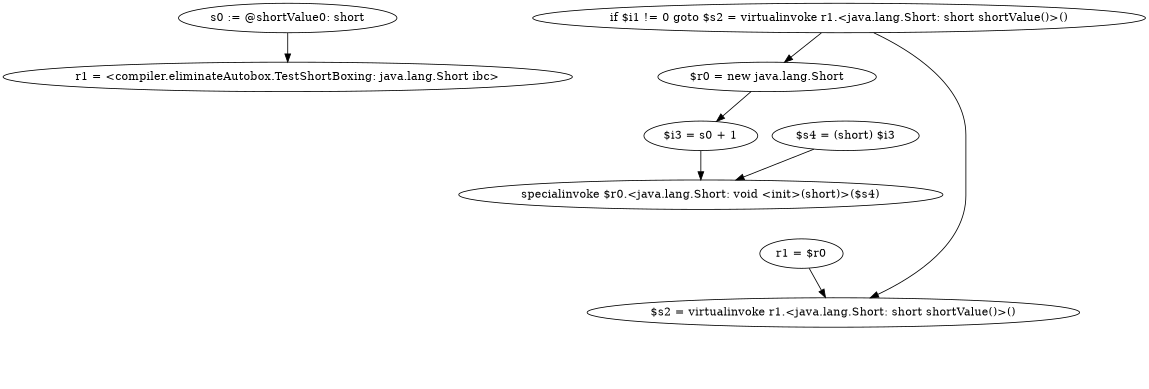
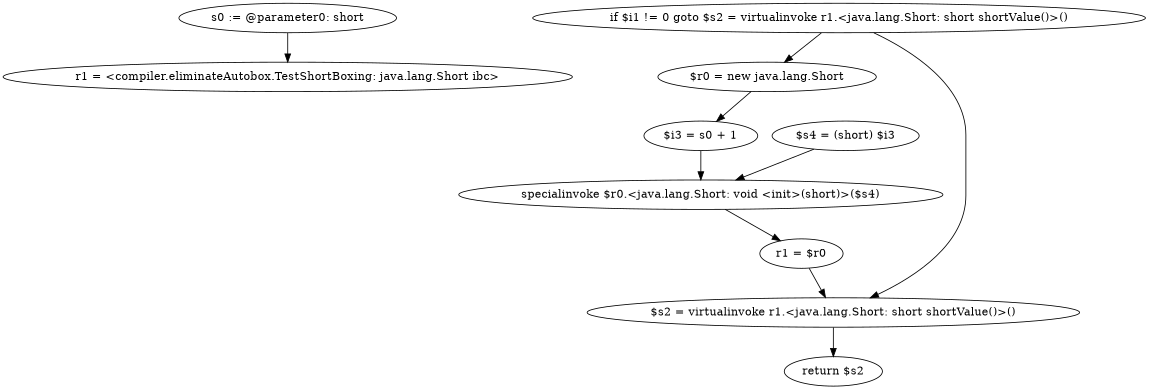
node "s0 := @shortValue0: short": label "s0 := @shortValue0: short" -> "s0 := @parameter0: short"
edge "specialinvoke $r0.<java.lang.Short: void <init>(short)>($s4)" -> "r1 = $r0": added
node "return $s2": added
